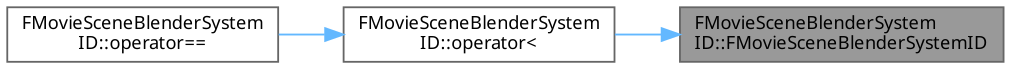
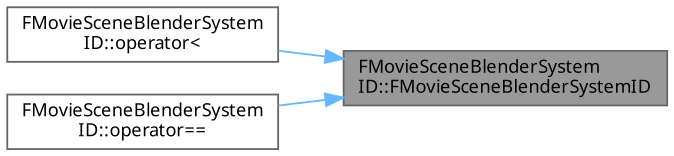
edge "FMovieSceneBlenderSystem ID::operator==" -> "FMovieSceneBlenderSystem ID::operator<": now "FMovieSceneBlenderSystem ID::operator==" -> "FMovieSceneBlenderSystem ID::FMovieSceneBlenderSystemID"
